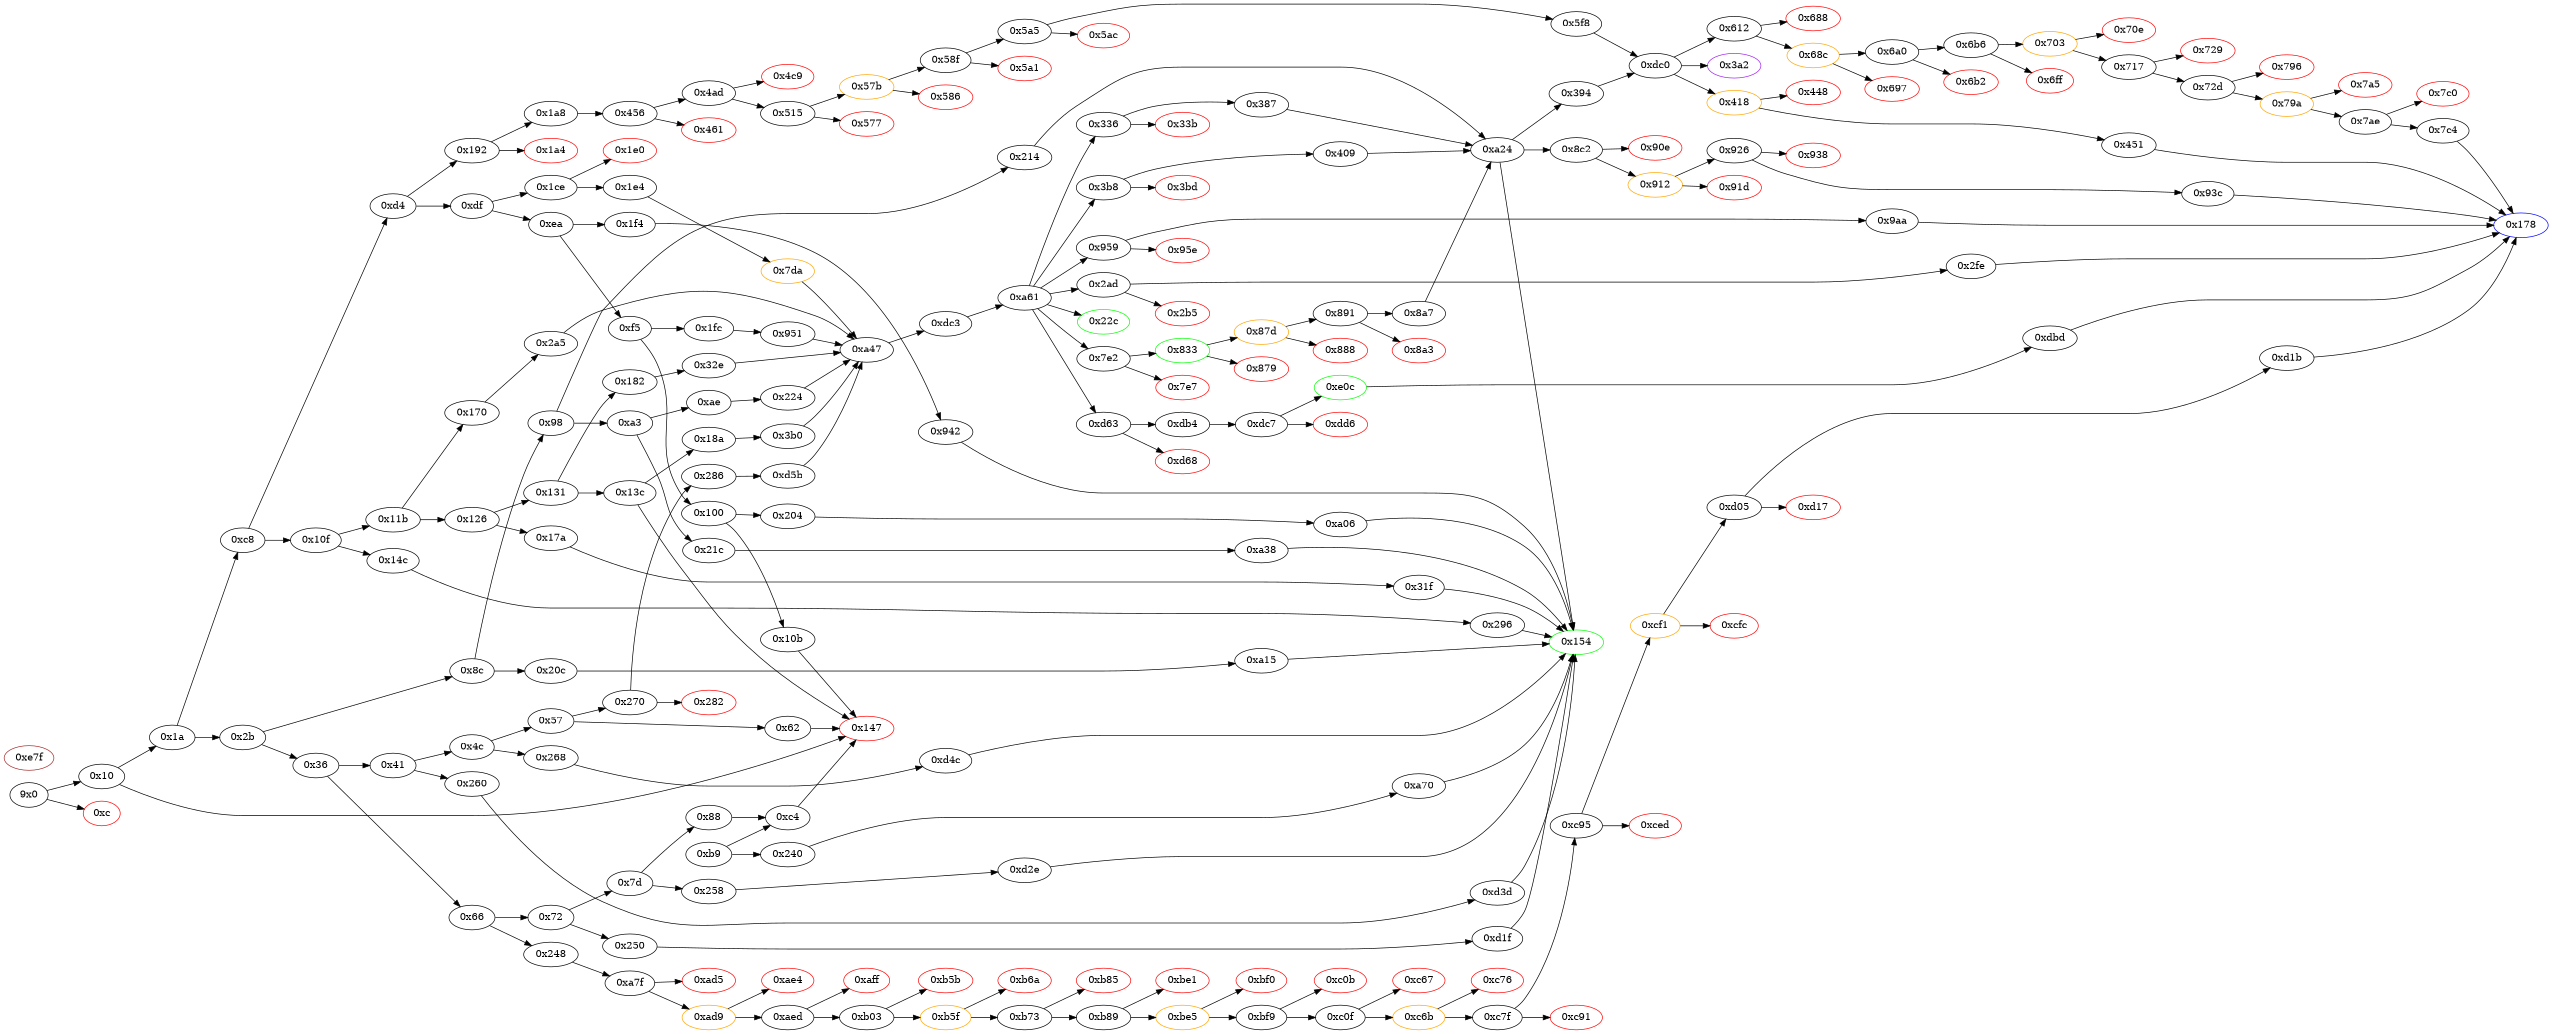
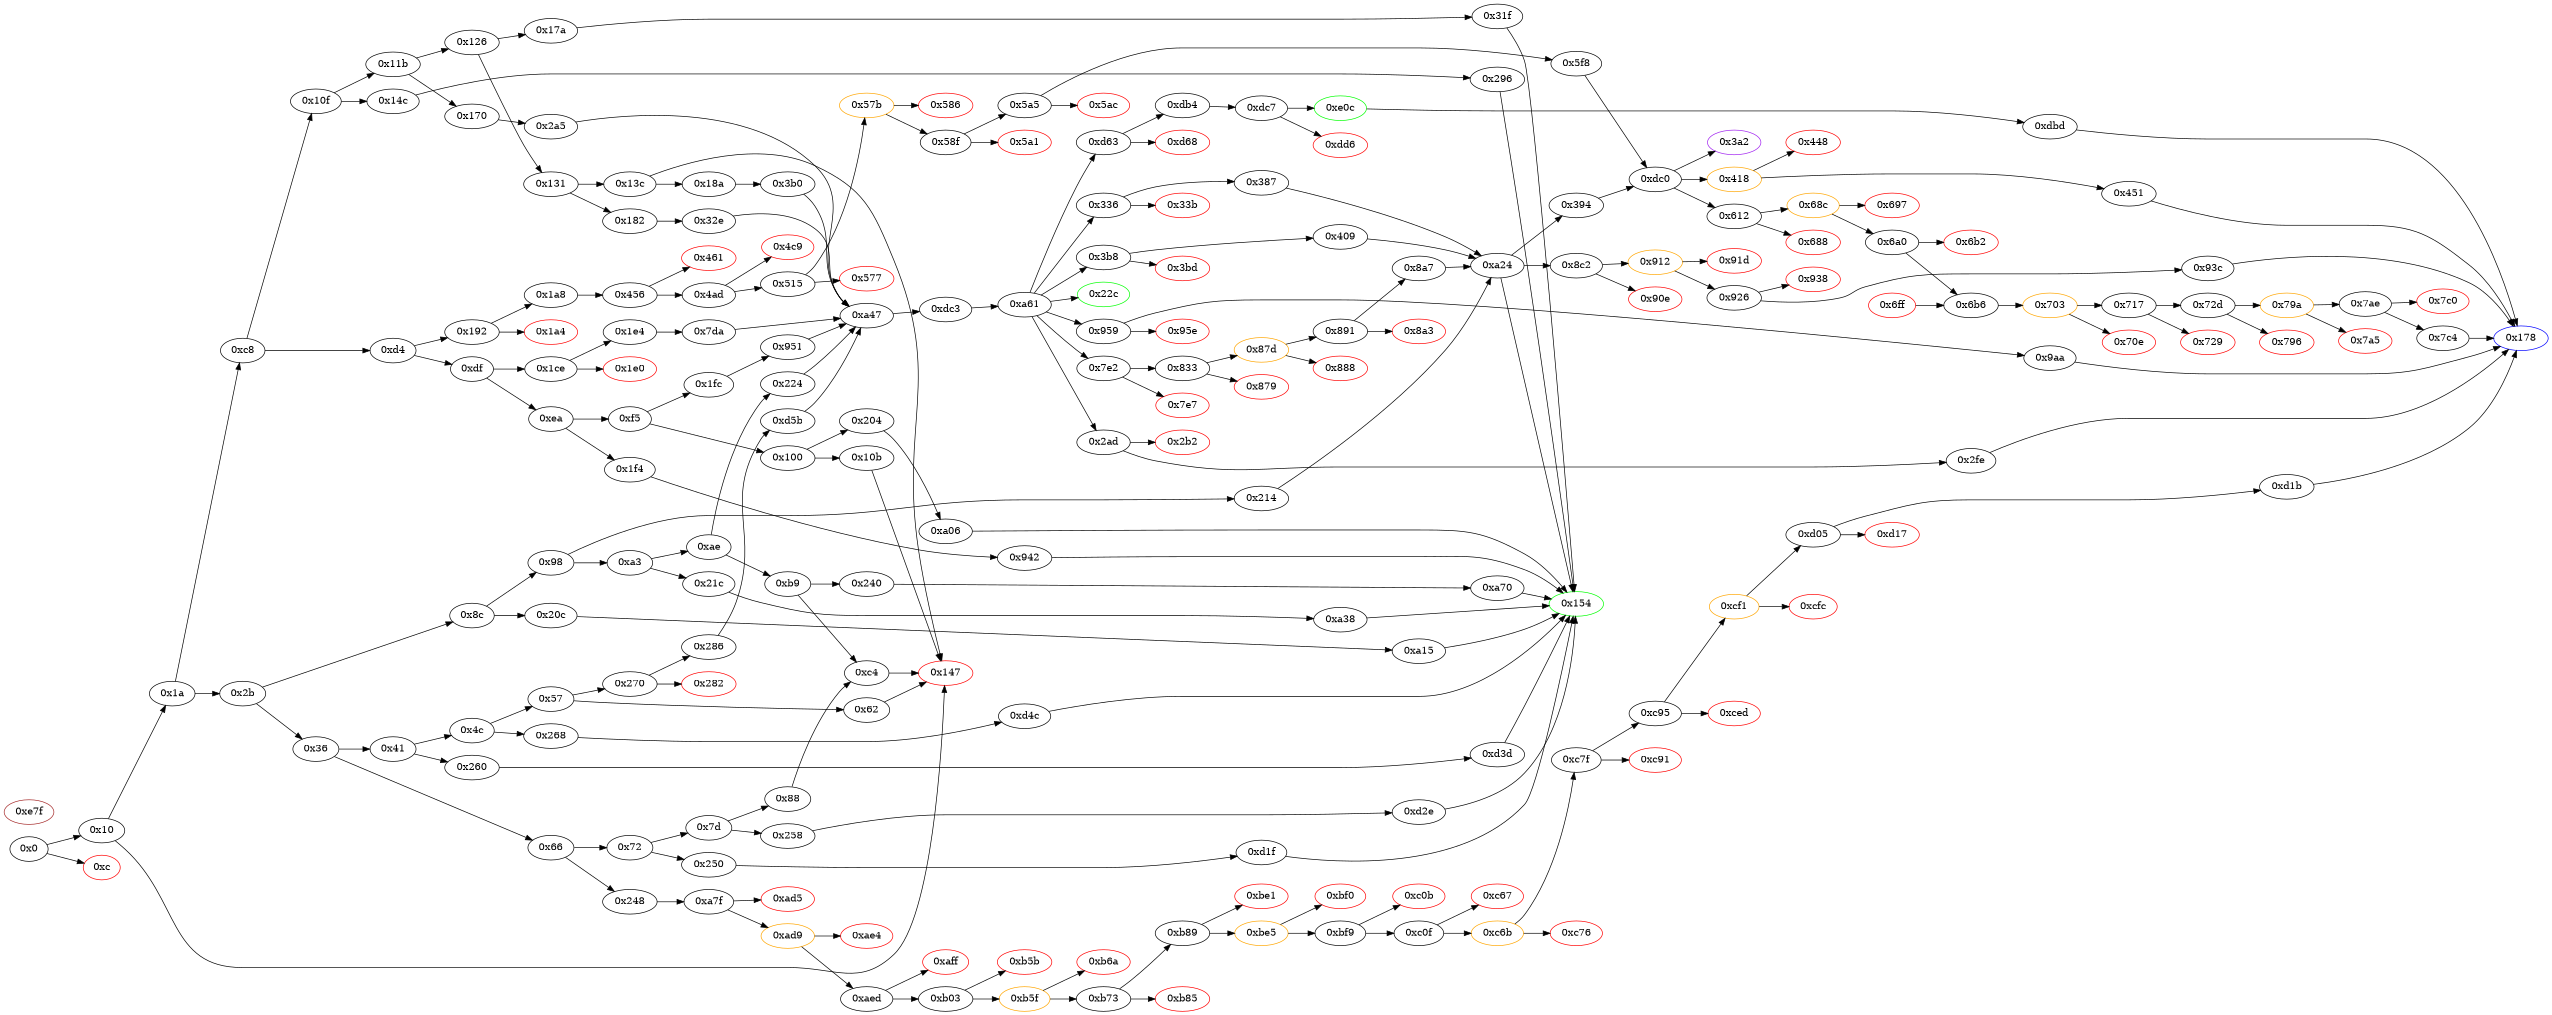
edge "0x6b6" -> "0x6ff": reversed
node "0x7da": color orange -> black
node "0x2b5": label "0x2b5" -> "0x2b2"
node "0x833": color green -> black
edge "0xae" -> "0xb9": added
node "9x0": label "9x0" -> "0x0"
